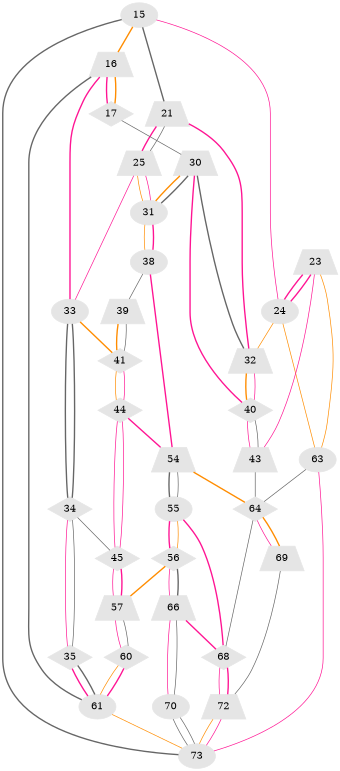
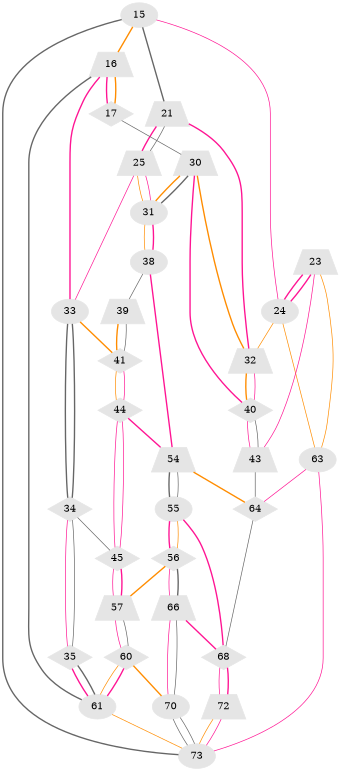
edge "30" -- "32": color gray40 -> darkorange
edge "63" -- "64": color gray40 -> deeppink
node "69": removed
edge "60" -- "70": added
